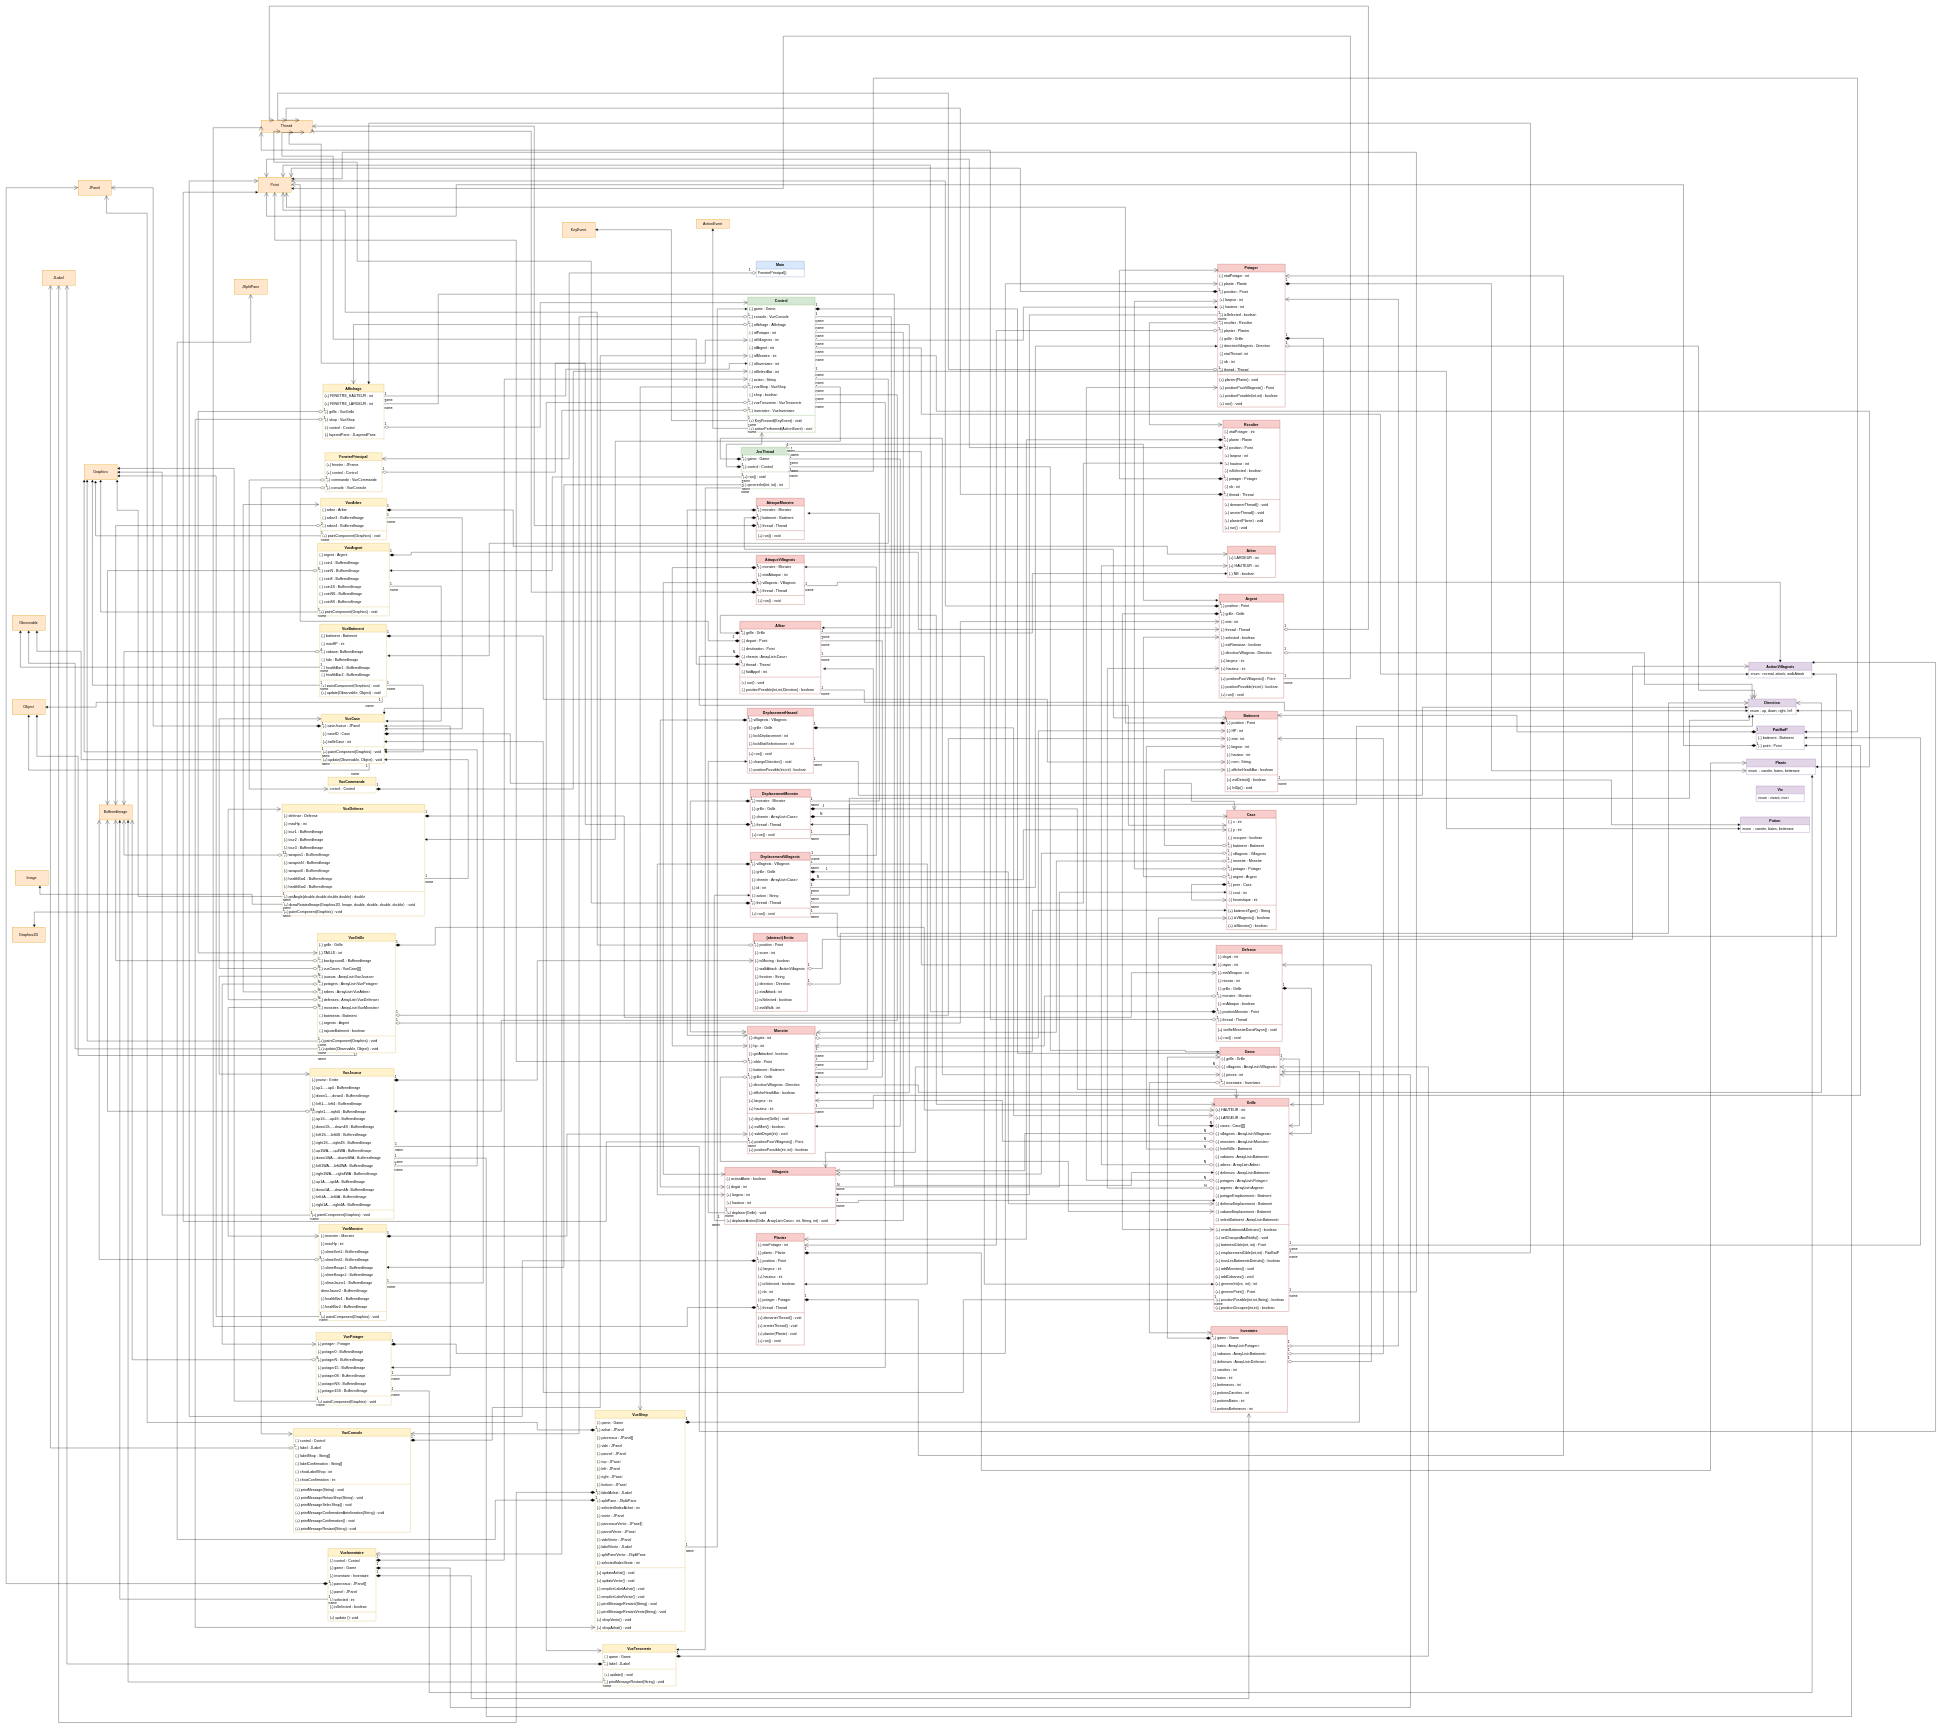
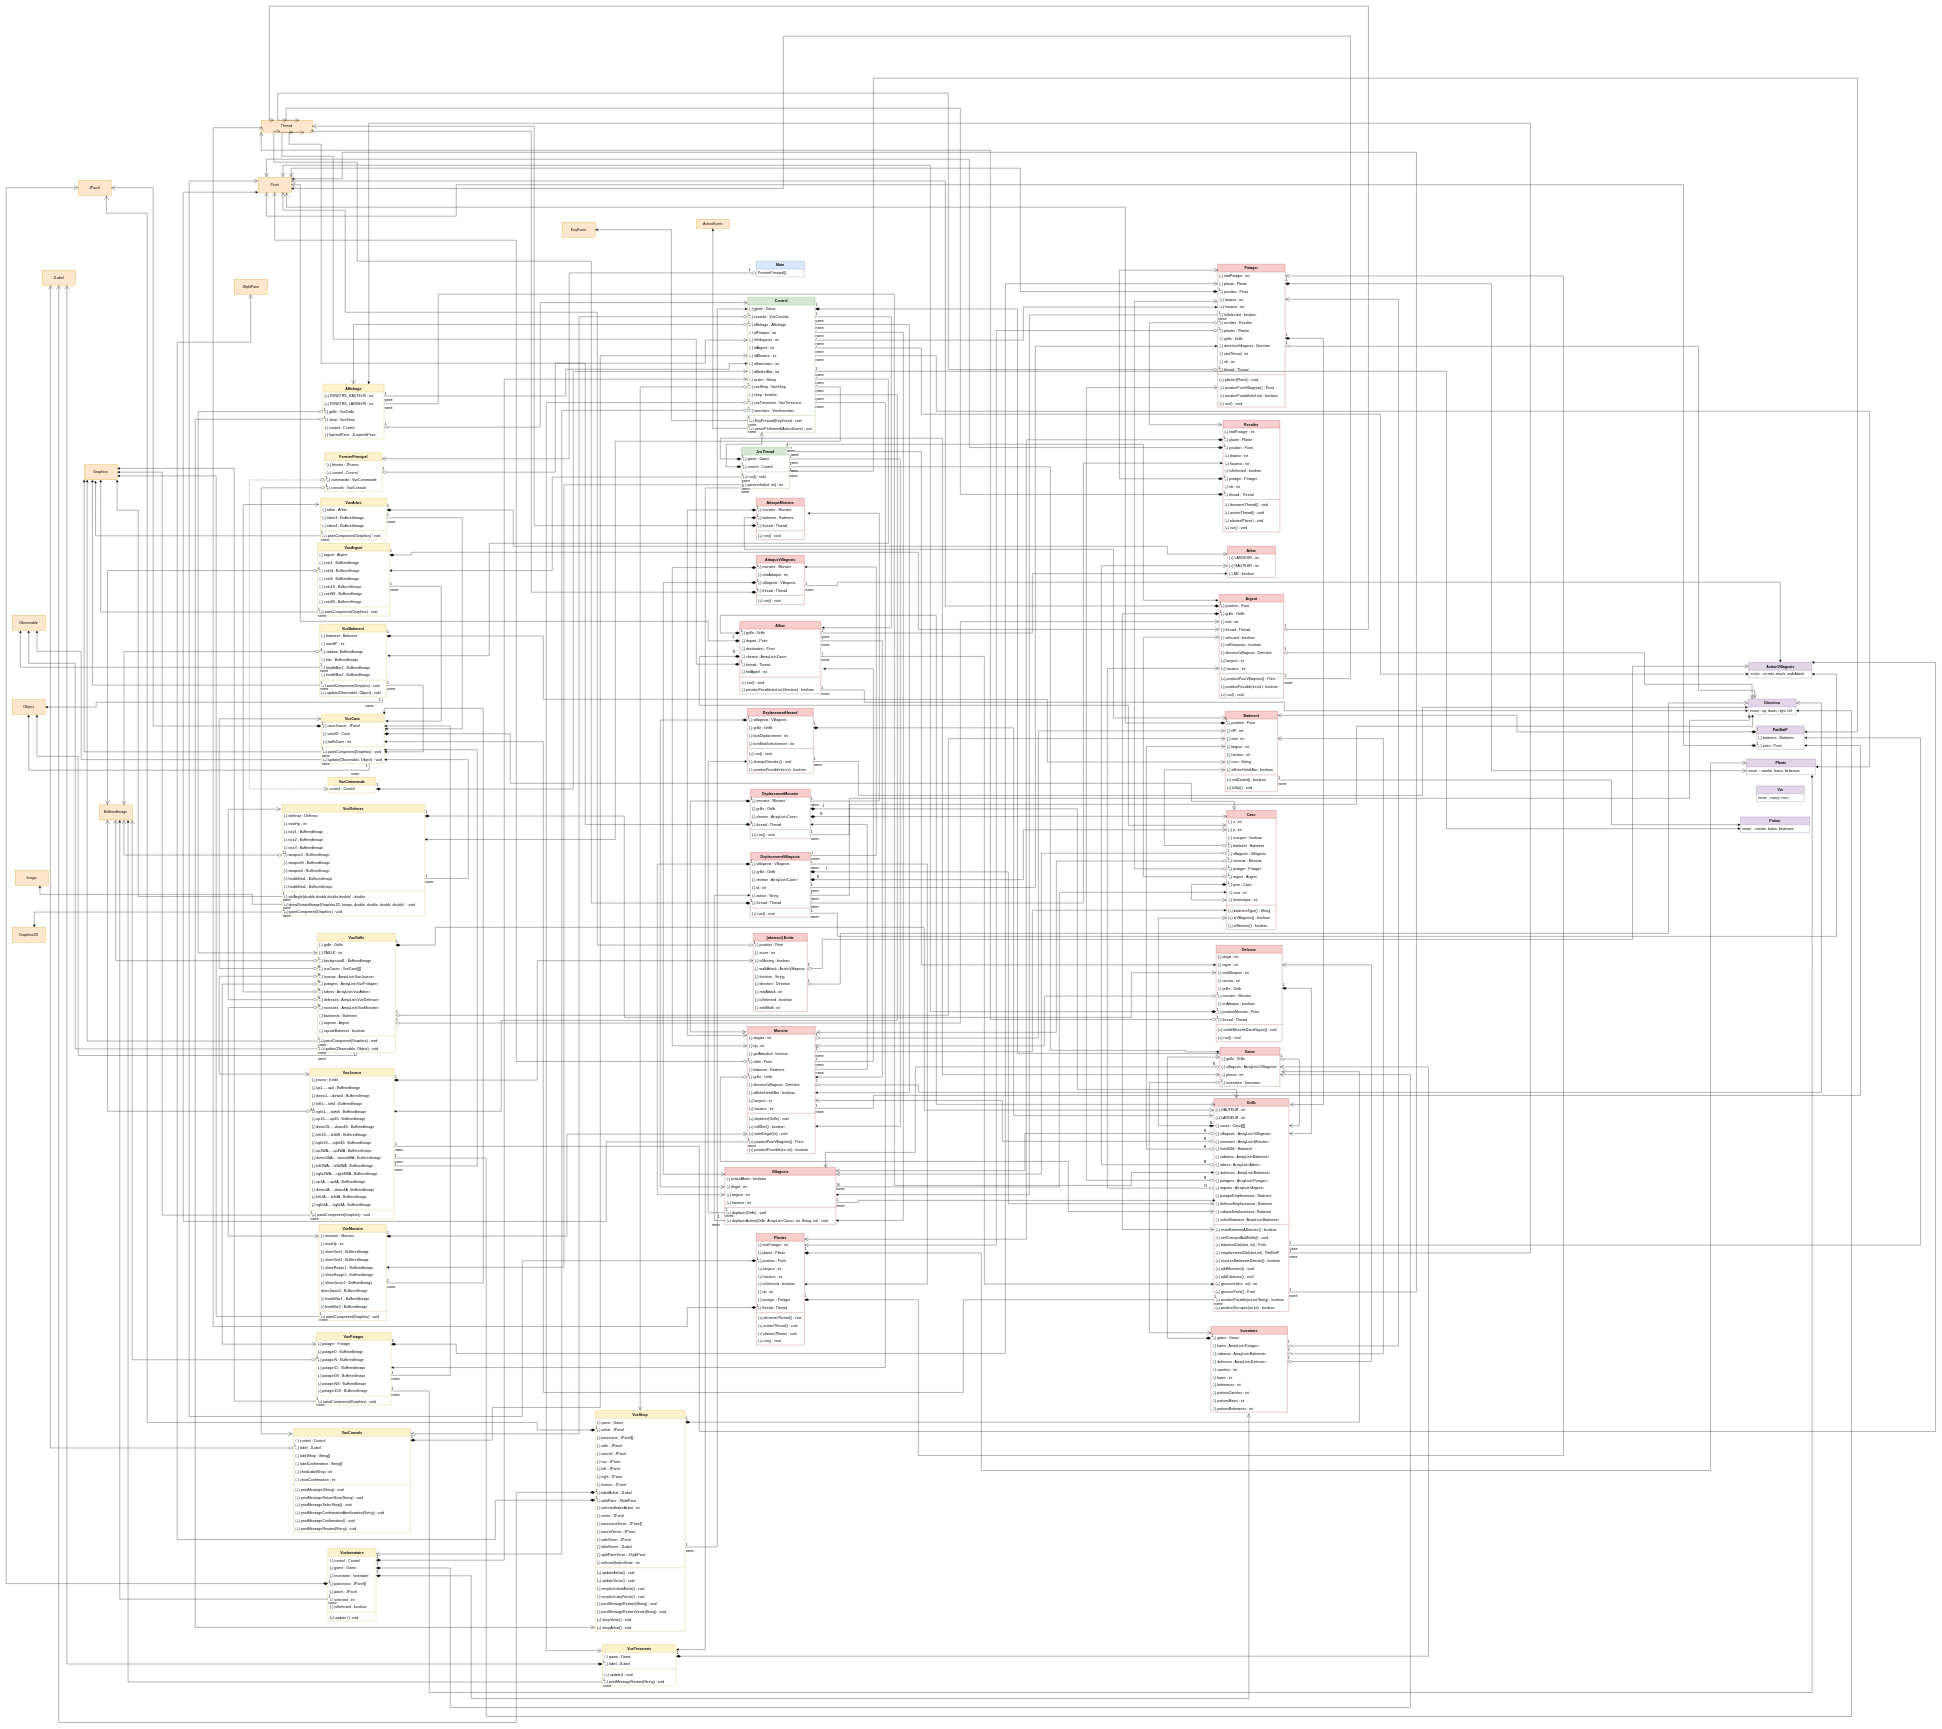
edge "(-) commande : VueCommande" -- "control : Control": style solid -> dashed
edge "(-) arbre4 : BufferedImage" -- "BufferedImage": removed, label "2"
edge "BufferedImage" -- "(-) slimeVert2 : BufferedImage": removed, label "8"
